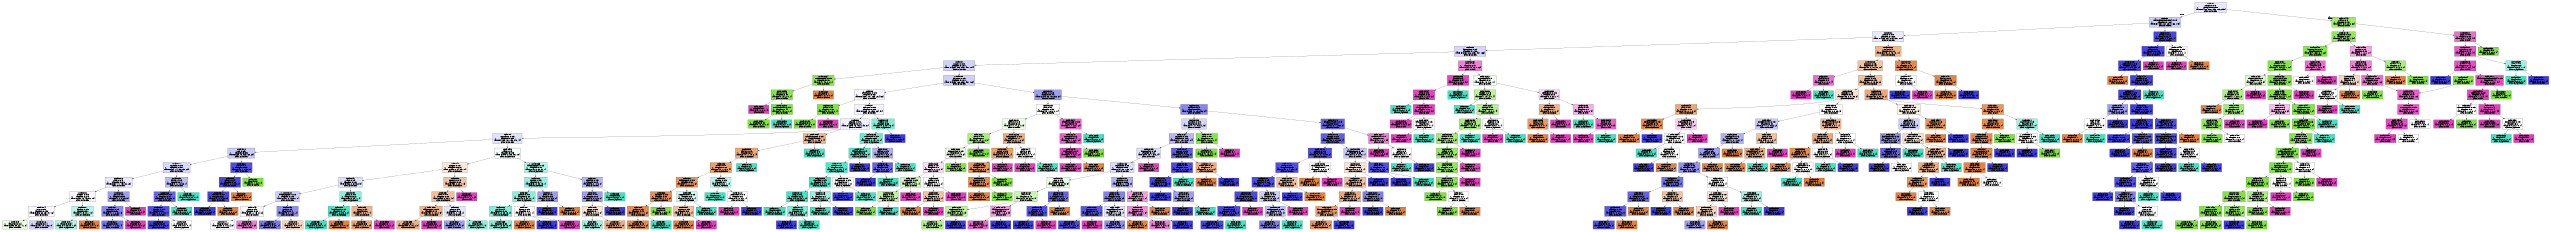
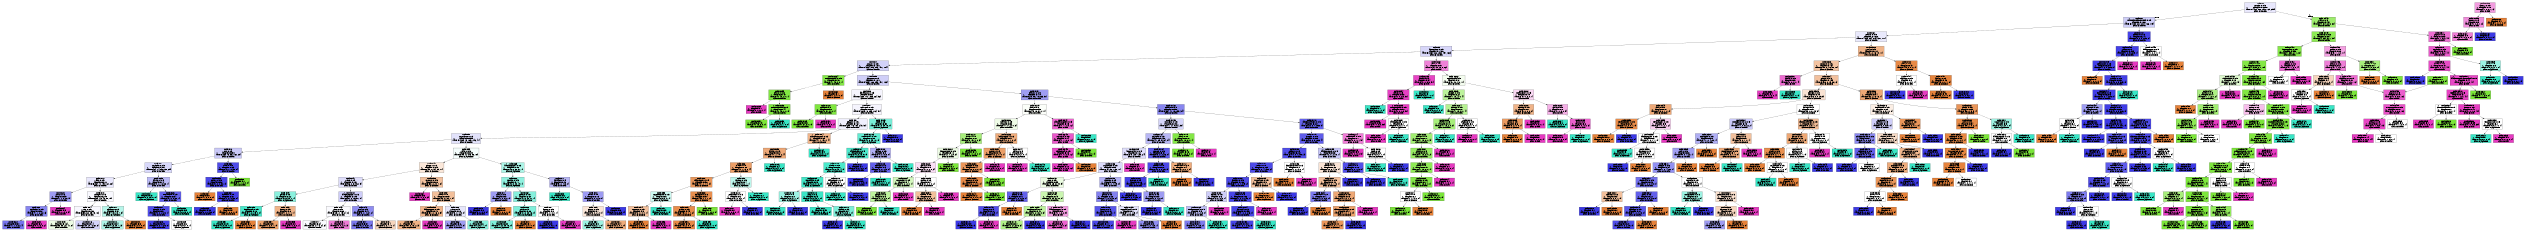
node "node #361": text "class = nut" -> "class = chinese"
edge "node #150" -> "node #158": now "node #150" -> "node #167"
edge "node #71" -> "node #70": now "node #68" -> "node #70"
